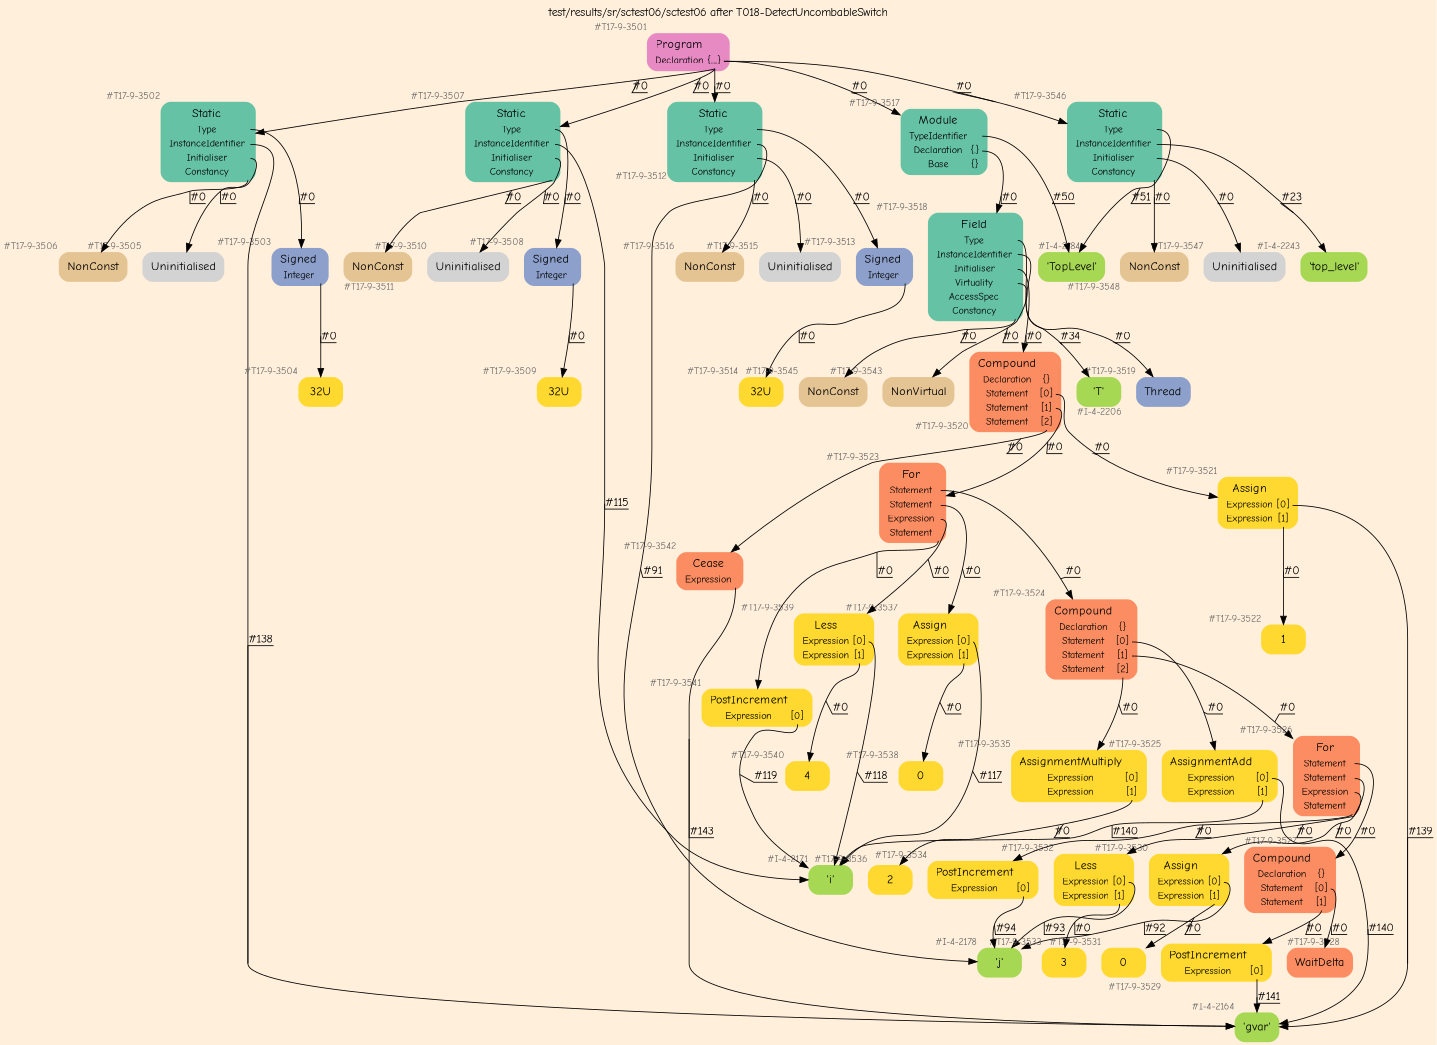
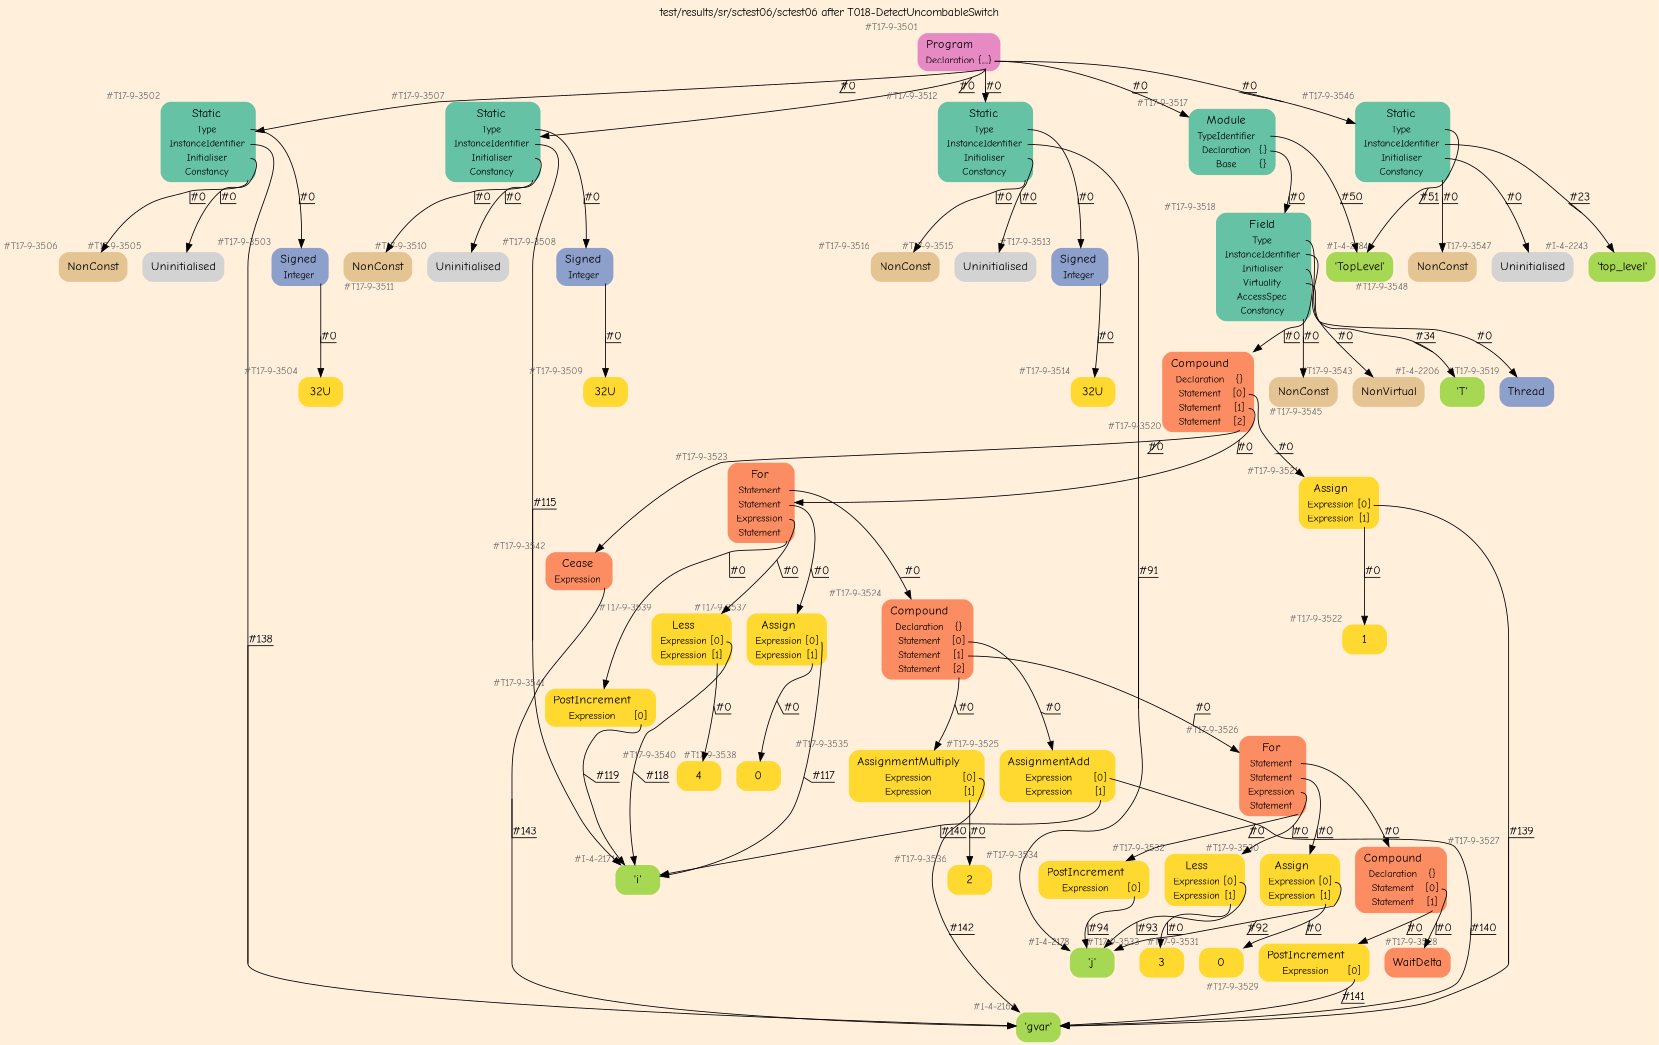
edge "AssignmentMultiply" -> "'gvar'": added, label "#142"
